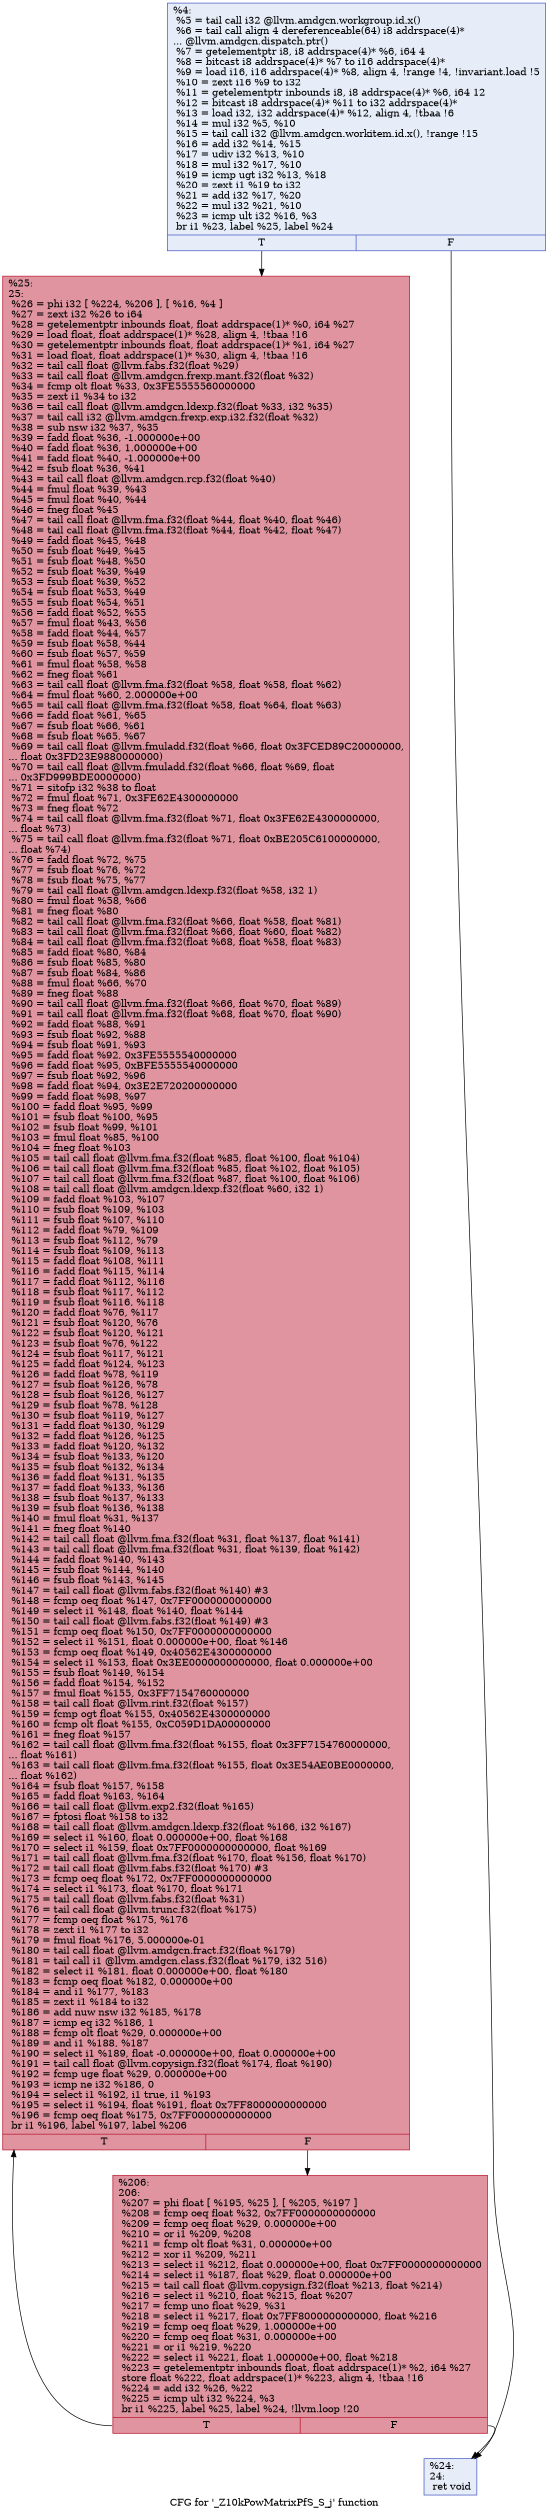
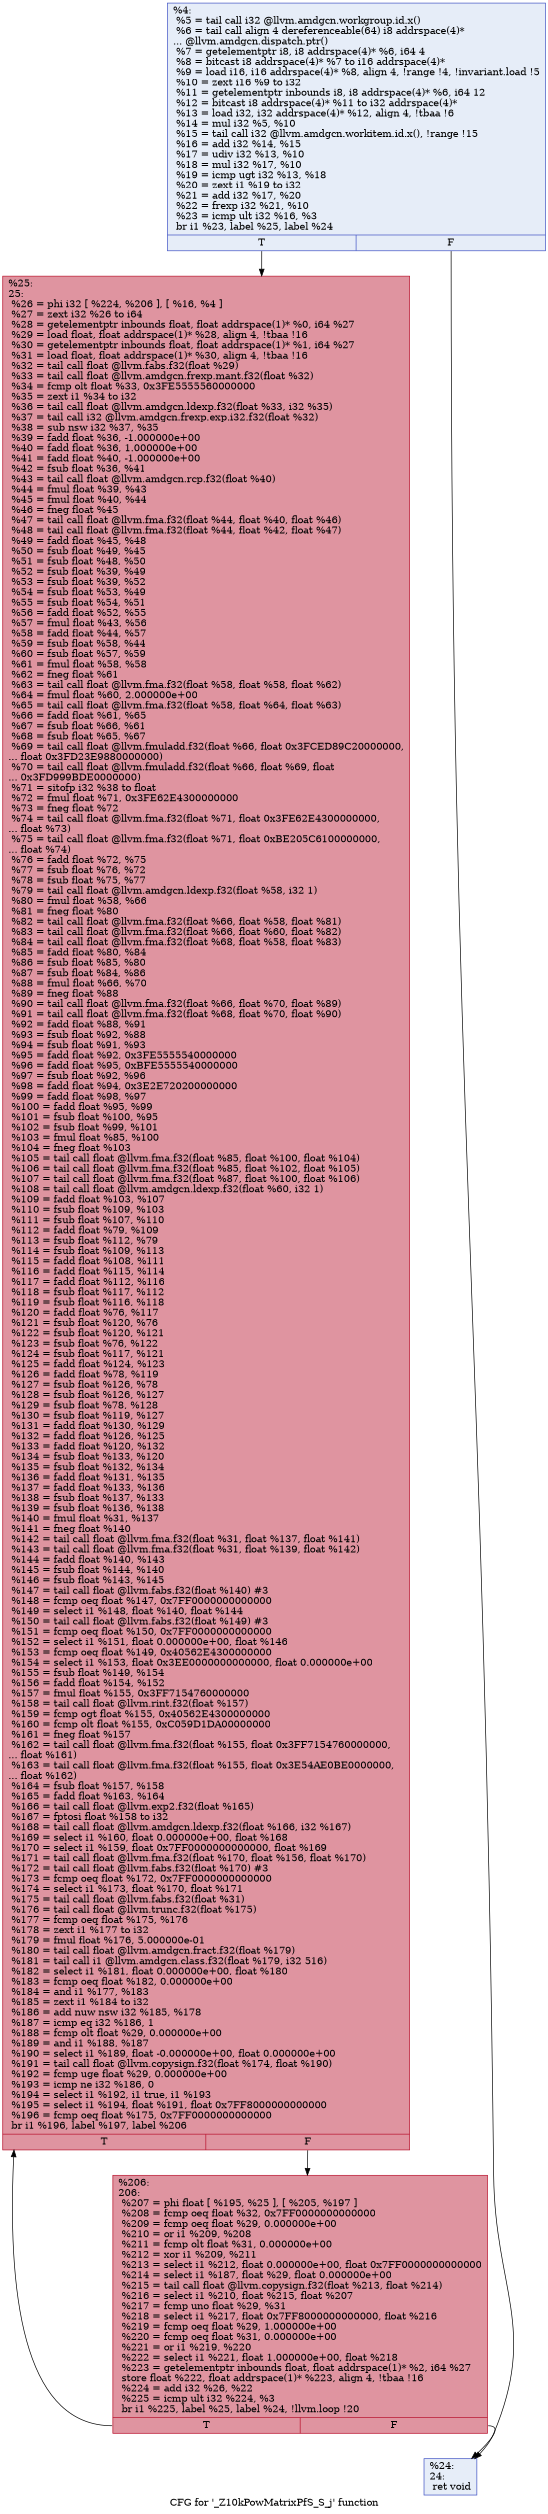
node "%4:": text "%22 = mul i32 %21, %10" -> "%22 = frexp i32 %21, %10"
